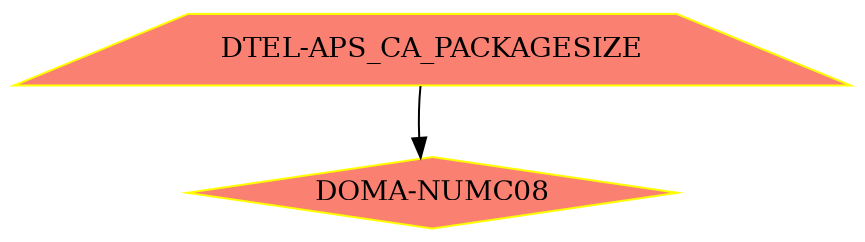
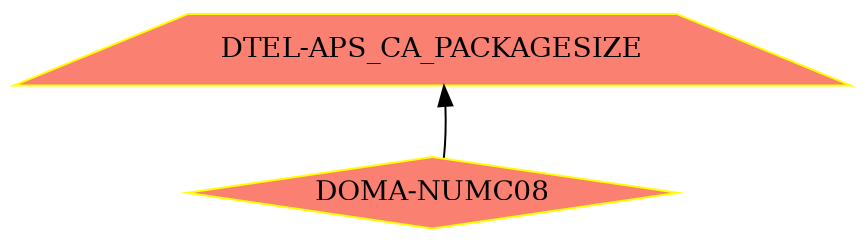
edge "DTEL-APS_CA_PACKAGESIZE" -> "DOMA-NUMC08": reversed
